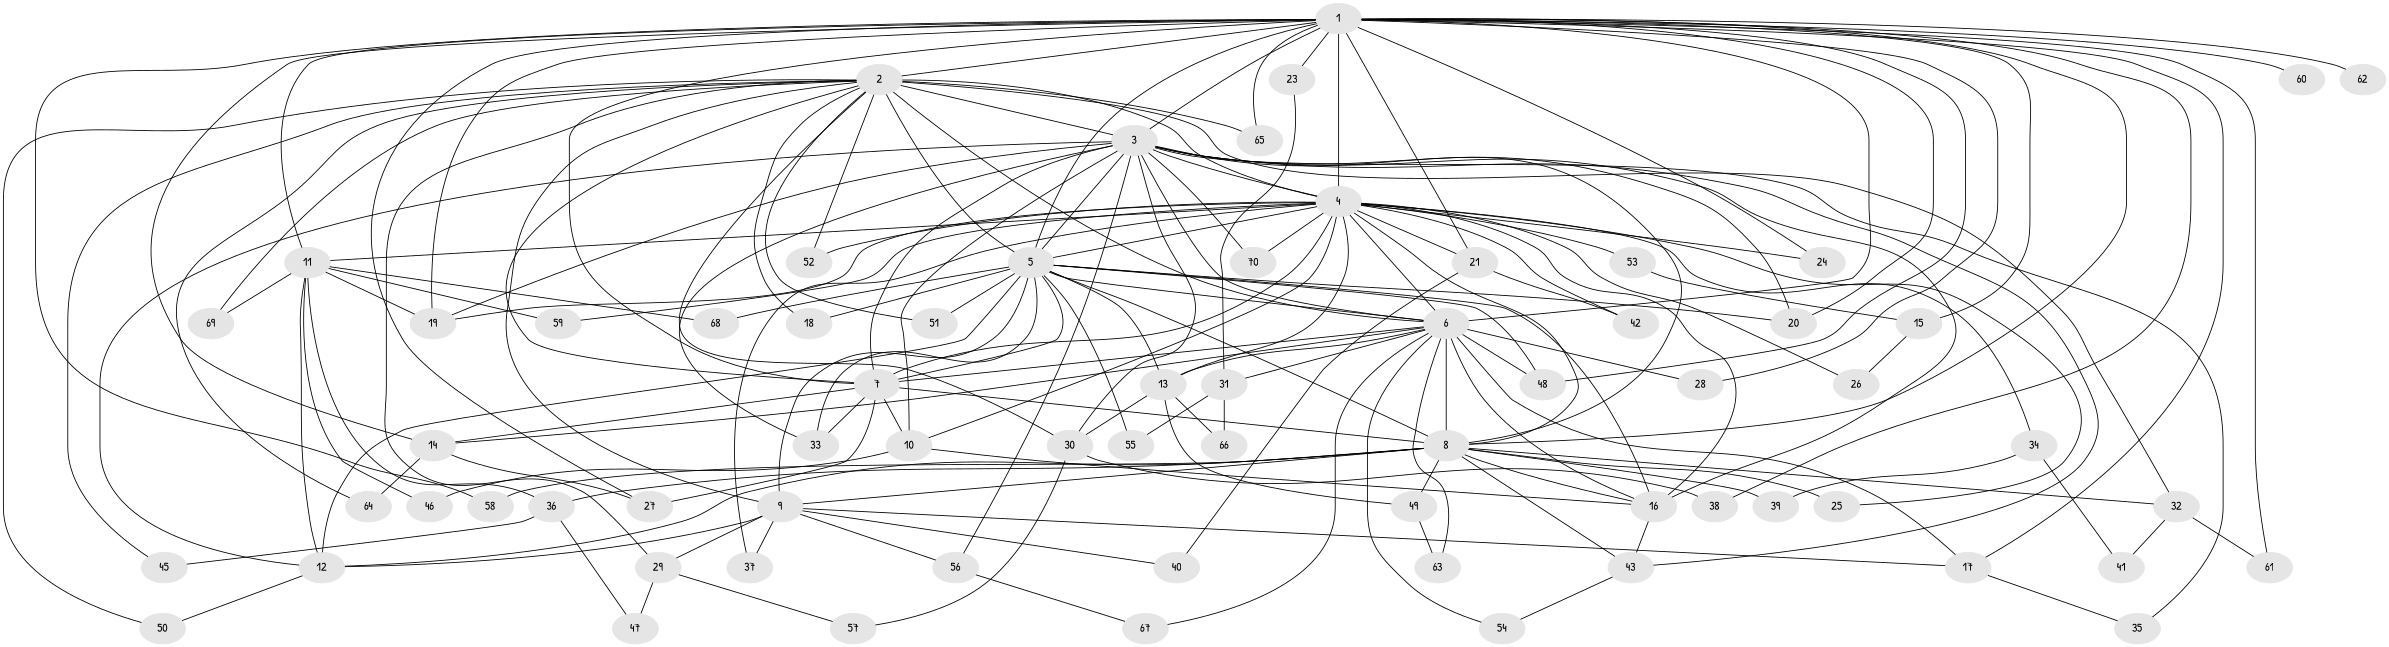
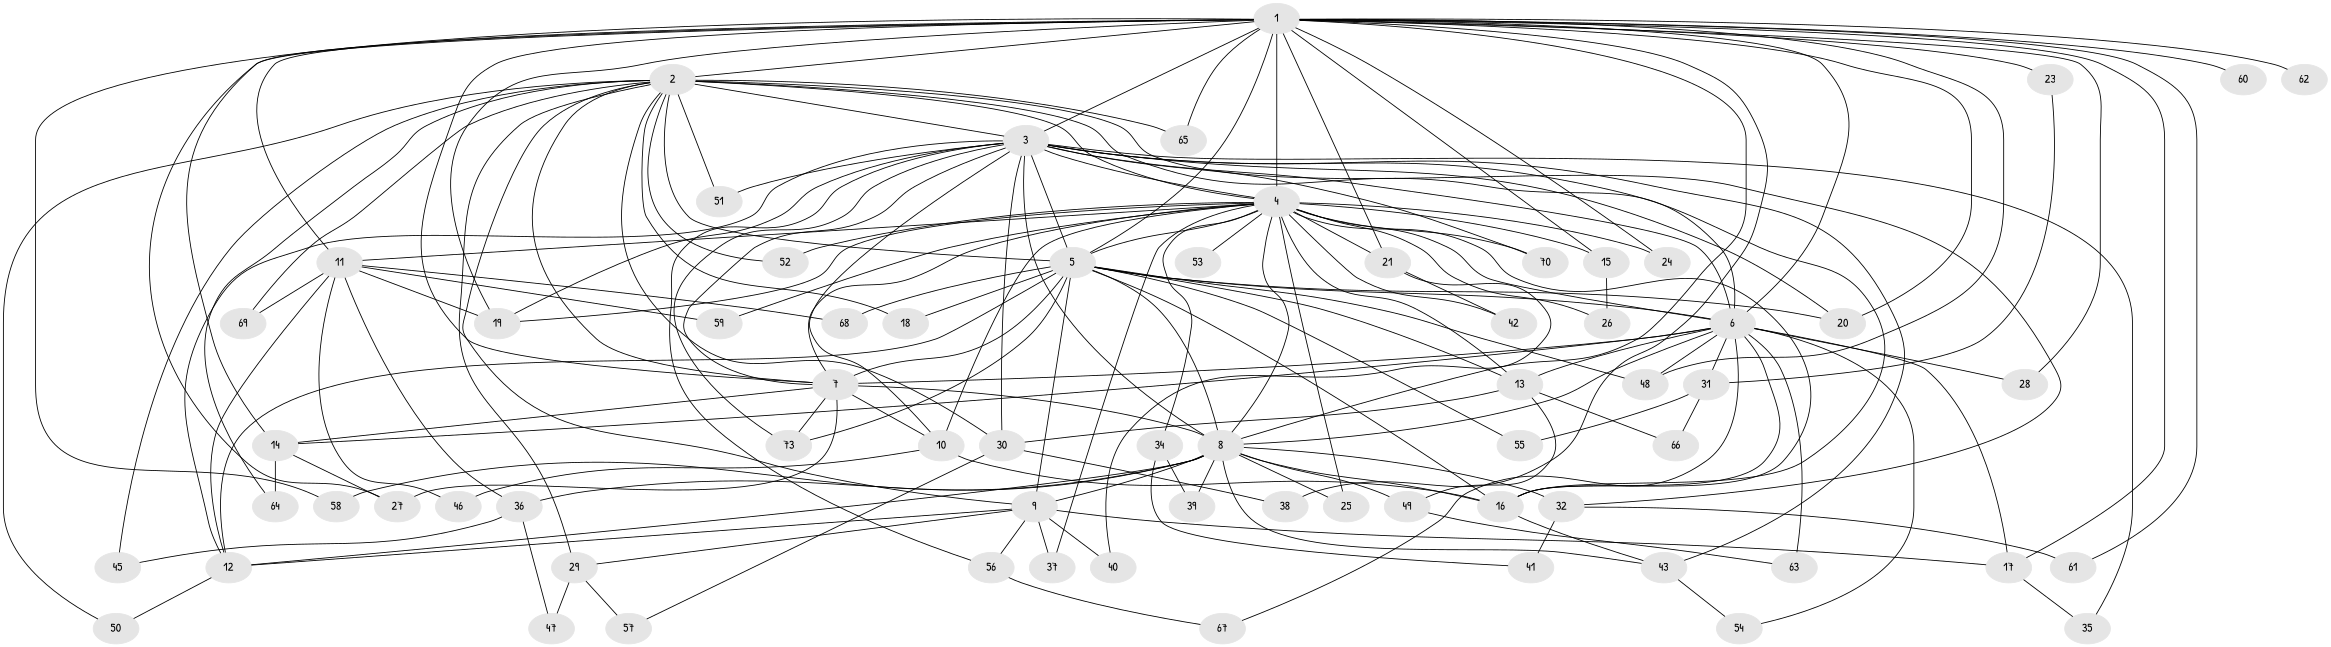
edge "5" -- "51": now "3" -- "51"
edge "53" -- "15": now "4" -- "15"
node "33": label "33" -> "73"
